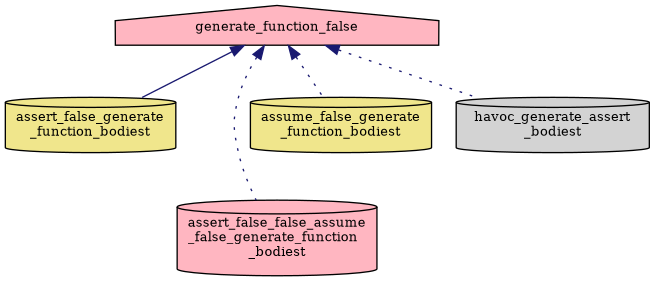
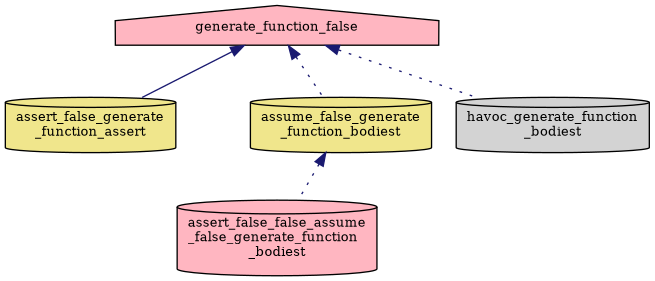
node "assert_false_generate _function_bodiest": label "assert_false_generate _function_bodiest" -> "assert_false_generate _function_assert"
node "havoc_generate_assert _bodiest": label "havoc_generate_assert _bodiest" -> "havoc_generate_function _bodiest"
edge "assert_false_false_assume _false_generate_function _bodiest" -> "generate_function_false": now "assert_false_false_assume _false_generate_function _bodiest" -> "assume_false_generate _function_bodiest"
